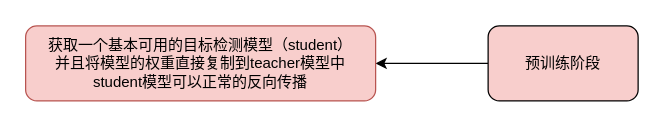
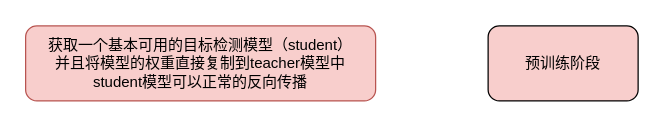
edge "预训练阶段" -> "获取一个基本可用的目标检测模型（student） 并且将模型的权重直接复制到teacher模型中 student模型可以正常的反向传播": removed
